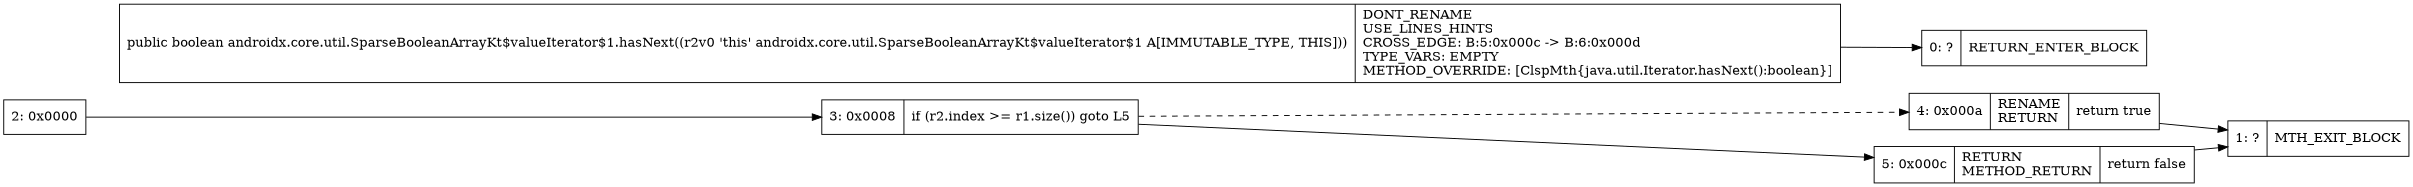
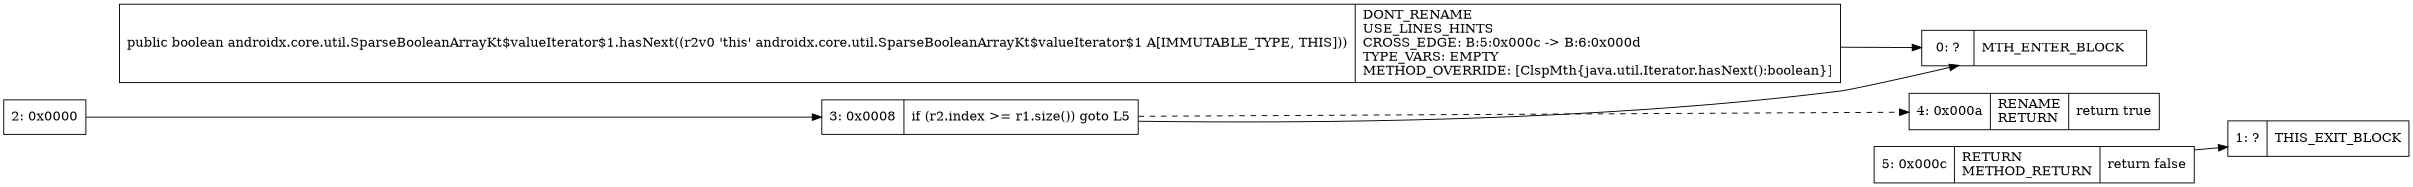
node "0: ?": text "RETURN_ENTER_BLOCK" -> "MTH_ENTER_BLOCK"
edge "4: 0x000a" -> "1: ?": removed
node "1: ?": text "MTH_EXIT_BLOCK" -> "THIS_EXIT_BLOCK"
edge "3: 0x0008" -> "5: 0x000c": now "3: 0x0008" -> "0: ?"
